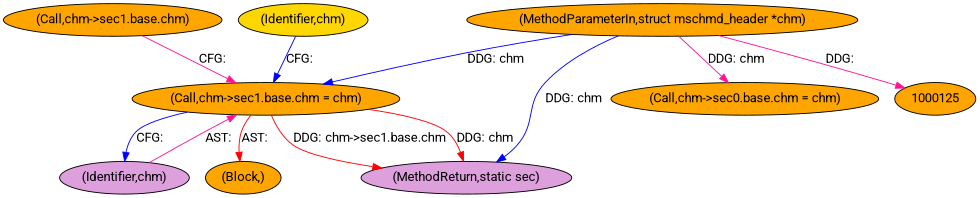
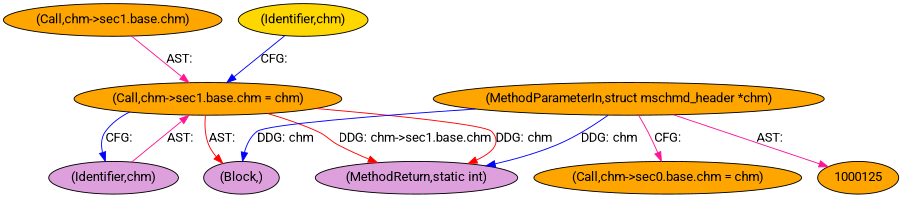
edge "(MethodParameterIn,struct mschmd_header *chm)" -> "(Call,chm->sec1.base.chm = chm)": now "(MethodParameterIn,struct mschmd_header *chm)" -> "(Block,)"
edge "(Call,chm->sec1.base.chm)" -> "(Call,chm->sec1.base.chm = chm)": label "CFG: " -> "AST: "
edge "(MethodParameterIn,struct mschmd_header *chm)" -> "(Call,chm->sec0.base.chm = chm)": label "DDG: chm" -> "CFG: "
edge "(MethodParameterIn,struct mschmd_header *chm)" -> "1000125": label "DDG: " -> "AST: "
node "(Block,)": fillcolor orange -> plum
node "(MethodReturn,static sec)": label "(MethodReturn,static sec)" -> "(MethodReturn,static int)"
